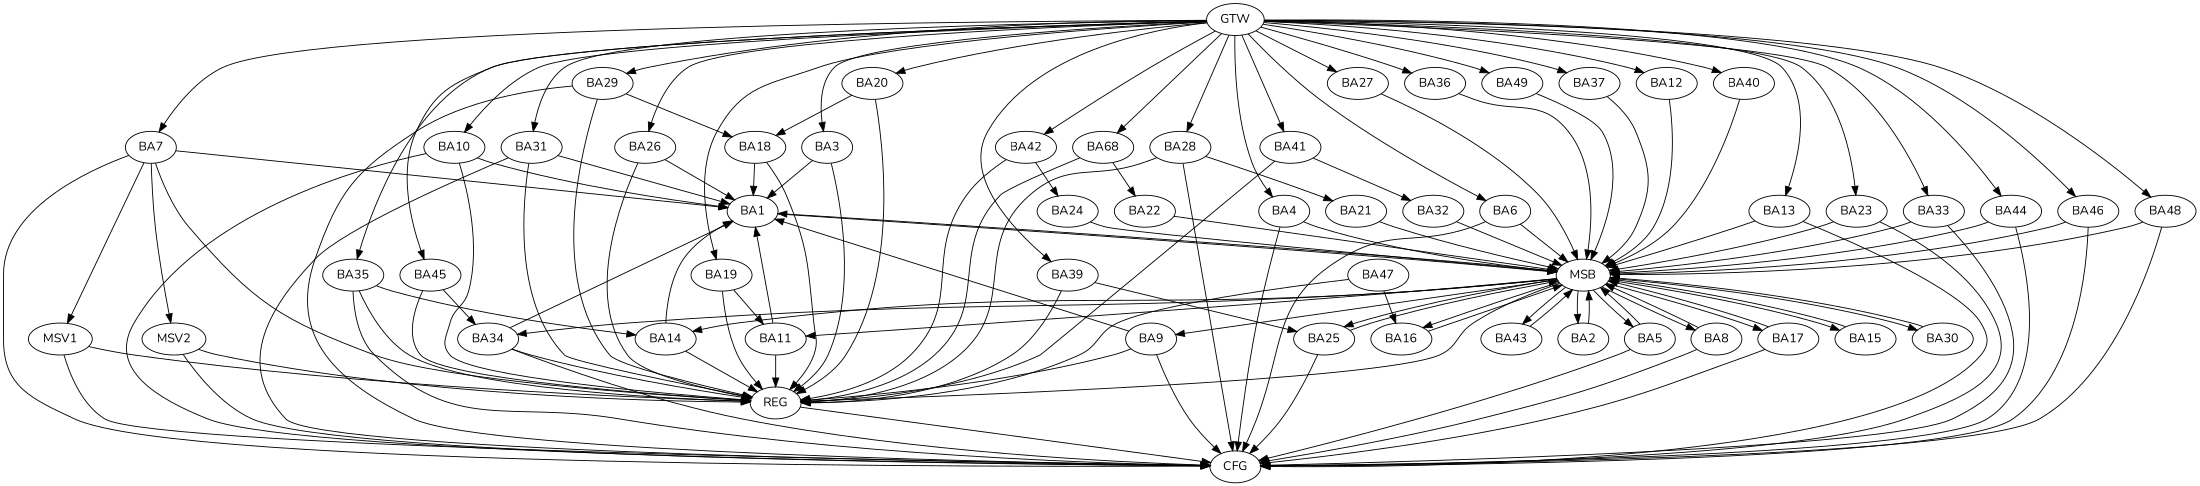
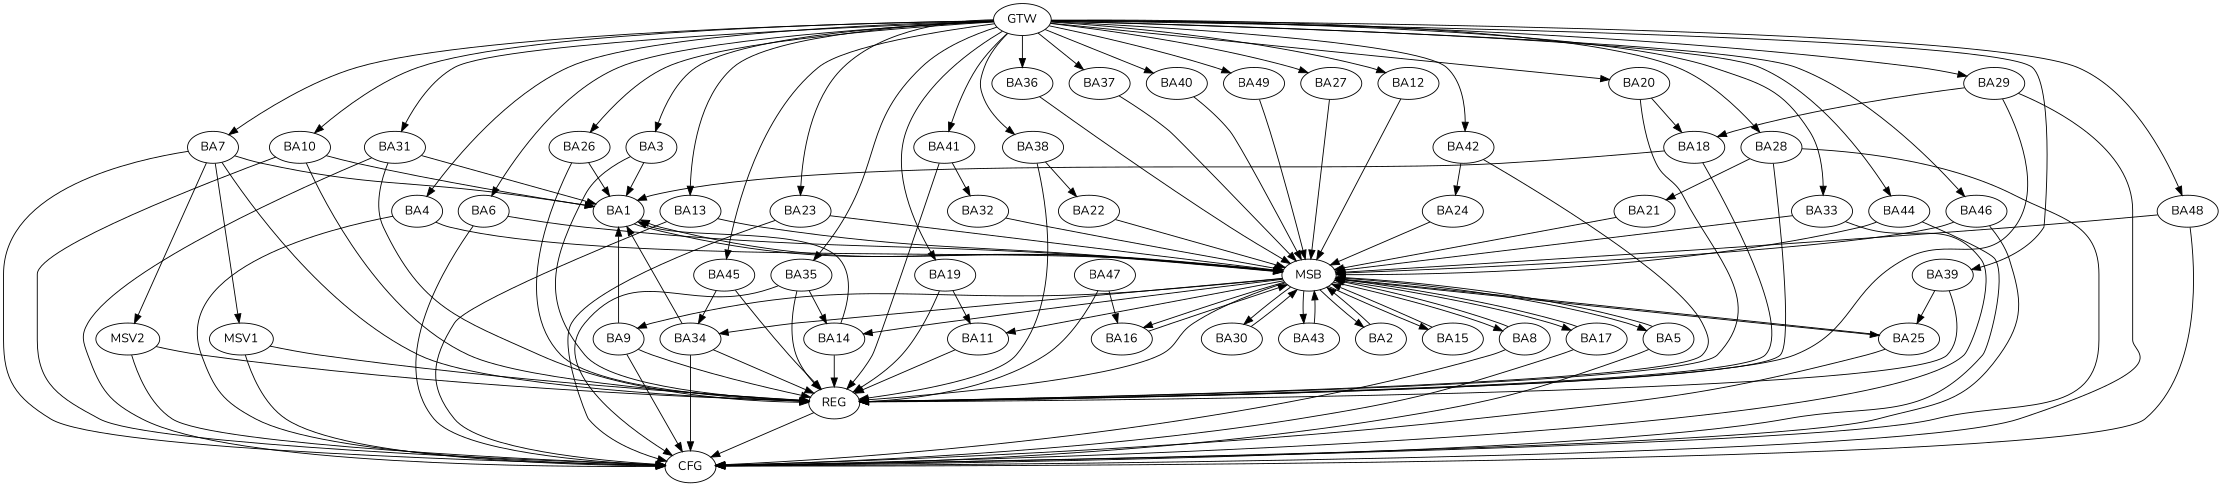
node "BA68": label "BA68" -> "BA38"
edge "BA11" -> "BA1": removed
